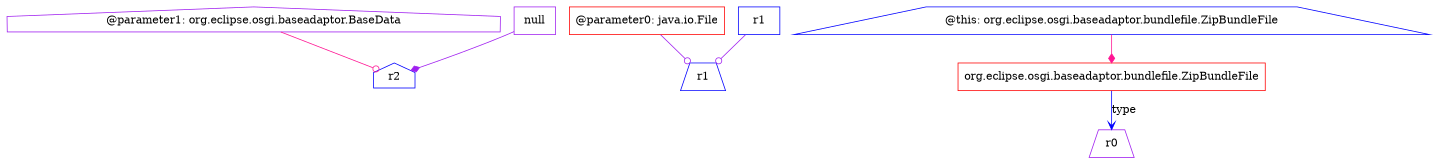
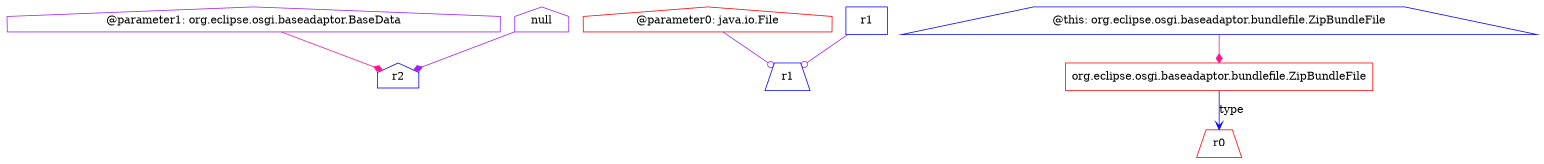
node "null": shape box -> house
node "@parameter0: java.io.File": shape box -> house
edge "@parameter1: org.eclipse.osgi.baseadaptor.BaseData" -> "r2": arrowhead odot -> diamond
node "r0": color purple -> red
